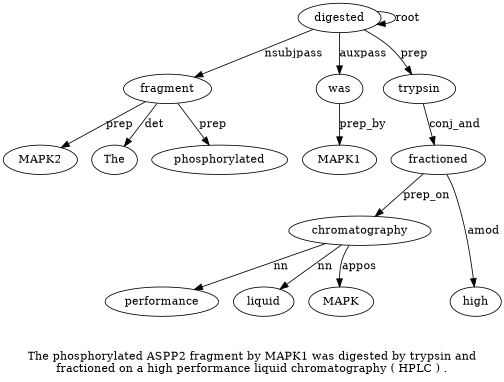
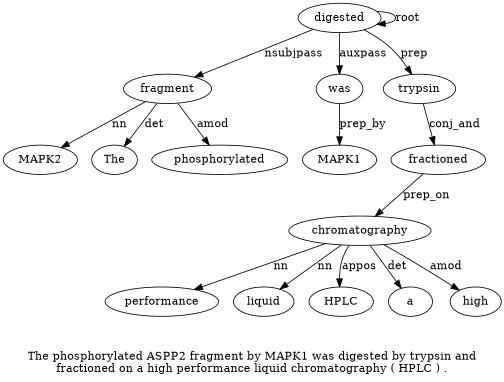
edge "fragment" -> "MAPK2": label "prep" -> "nn"
edge "fragment" -> "phosphorylated": label "prep" -> "amod"
edge "fractioned" -> "high": now "chromatography" -> "high"
node "MAPK": label "MAPK" -> "HPLC"
node "a": added
